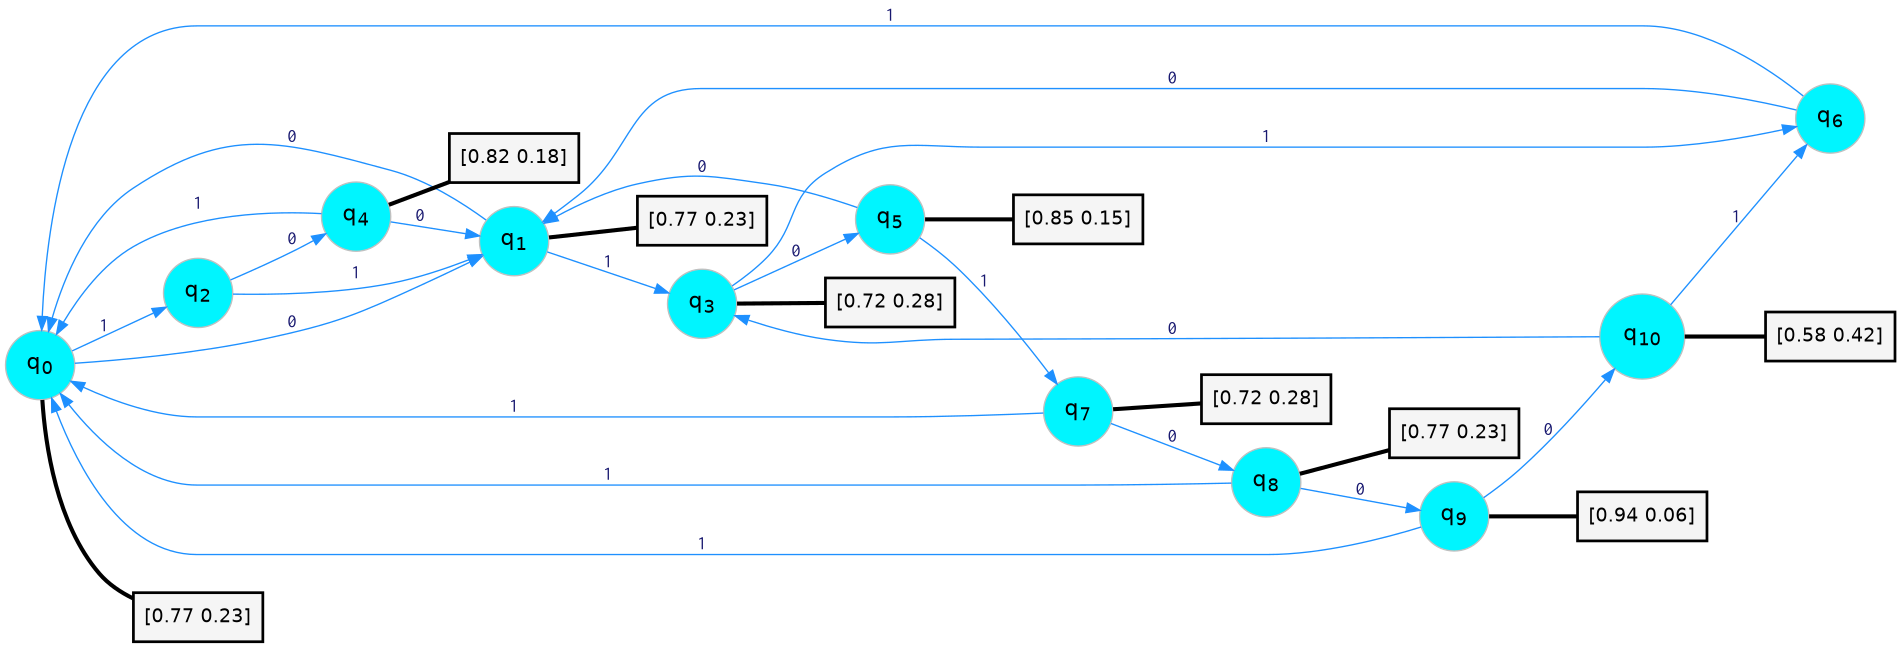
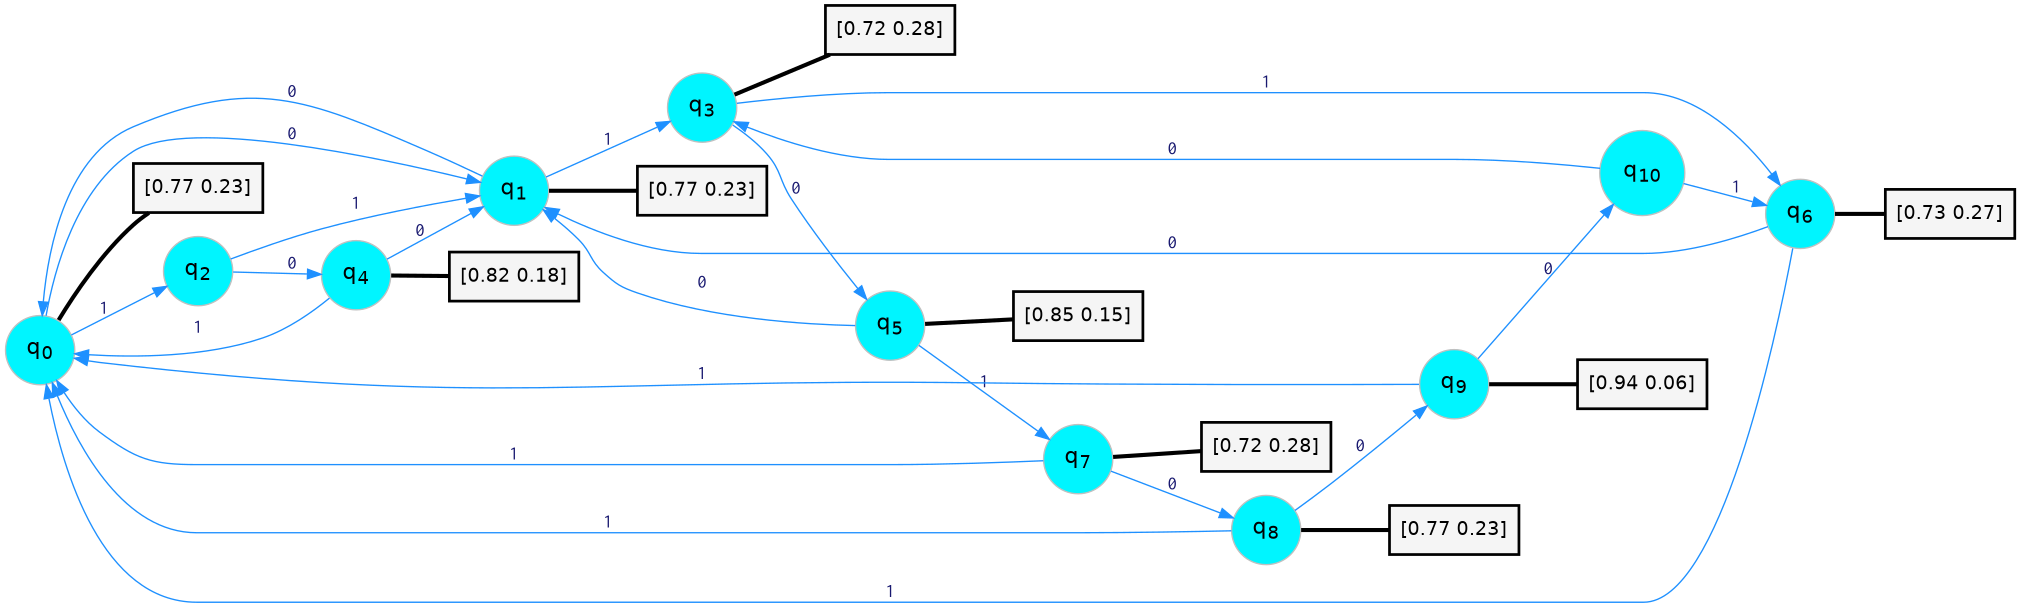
node "[0.73 0.27]": added
node "[0.58 0.42]": removed
